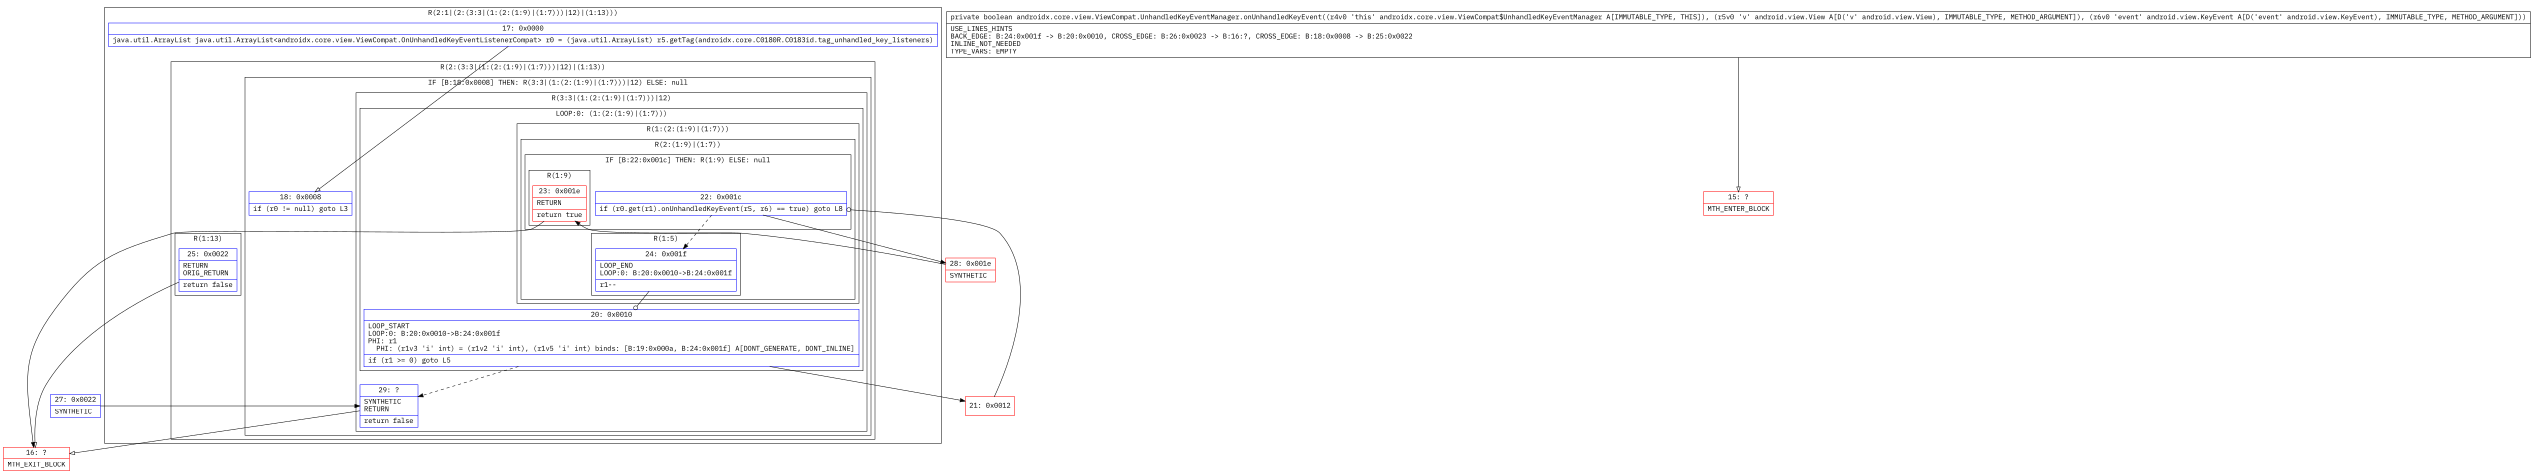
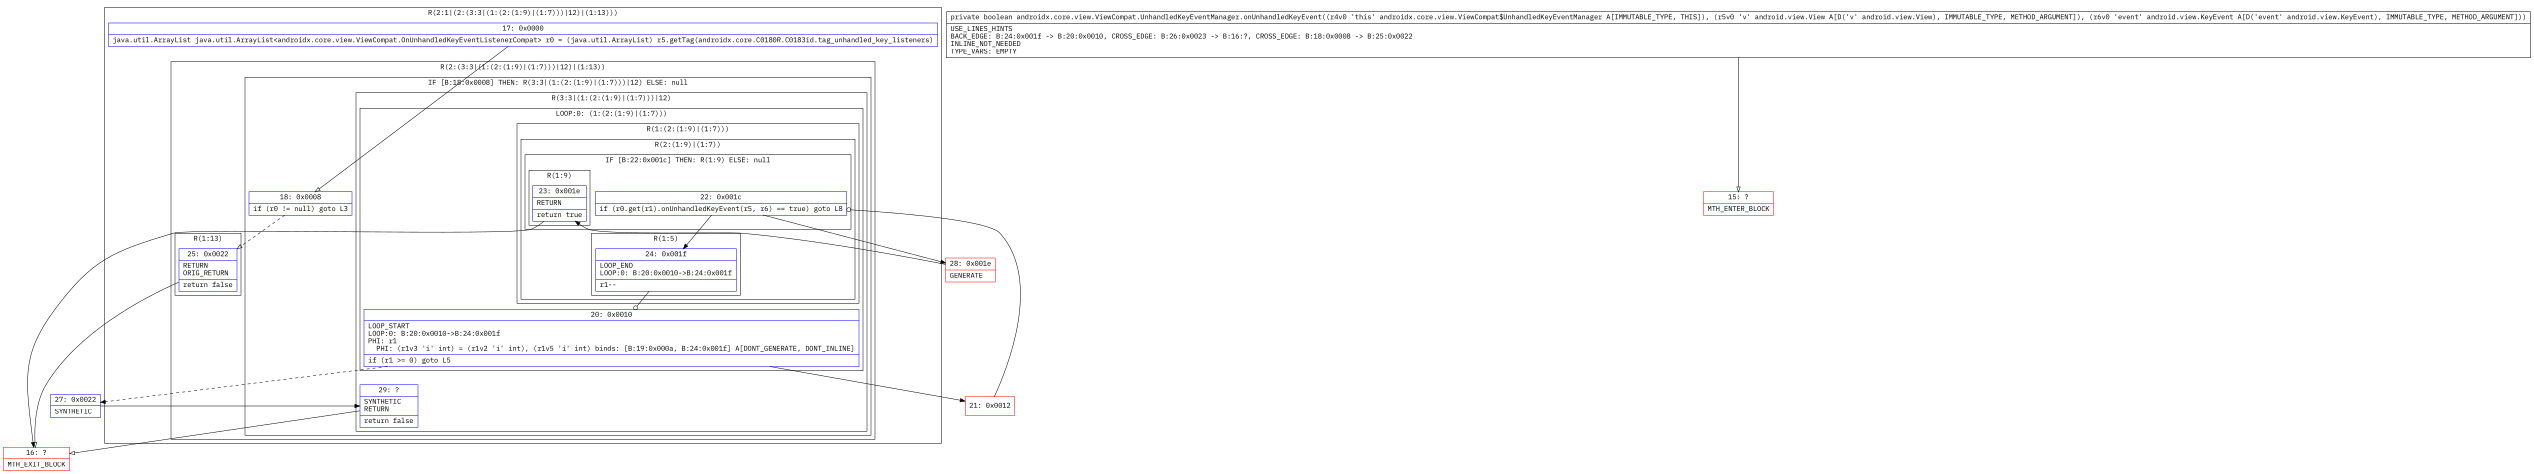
node "23: 0x001e": color red -> blue
edge "22: 0x001c" -> "24: 0x001f": style dashed -> solid
edge "18: 0x0008" -> "25: 0x0022": added
node "28: 0x001e": text "SYNTHETIC" -> "GENERATE"
edge "20: 0x0010" -> "29: ?": now "20: 0x0010" -> "27: 0x0022"
